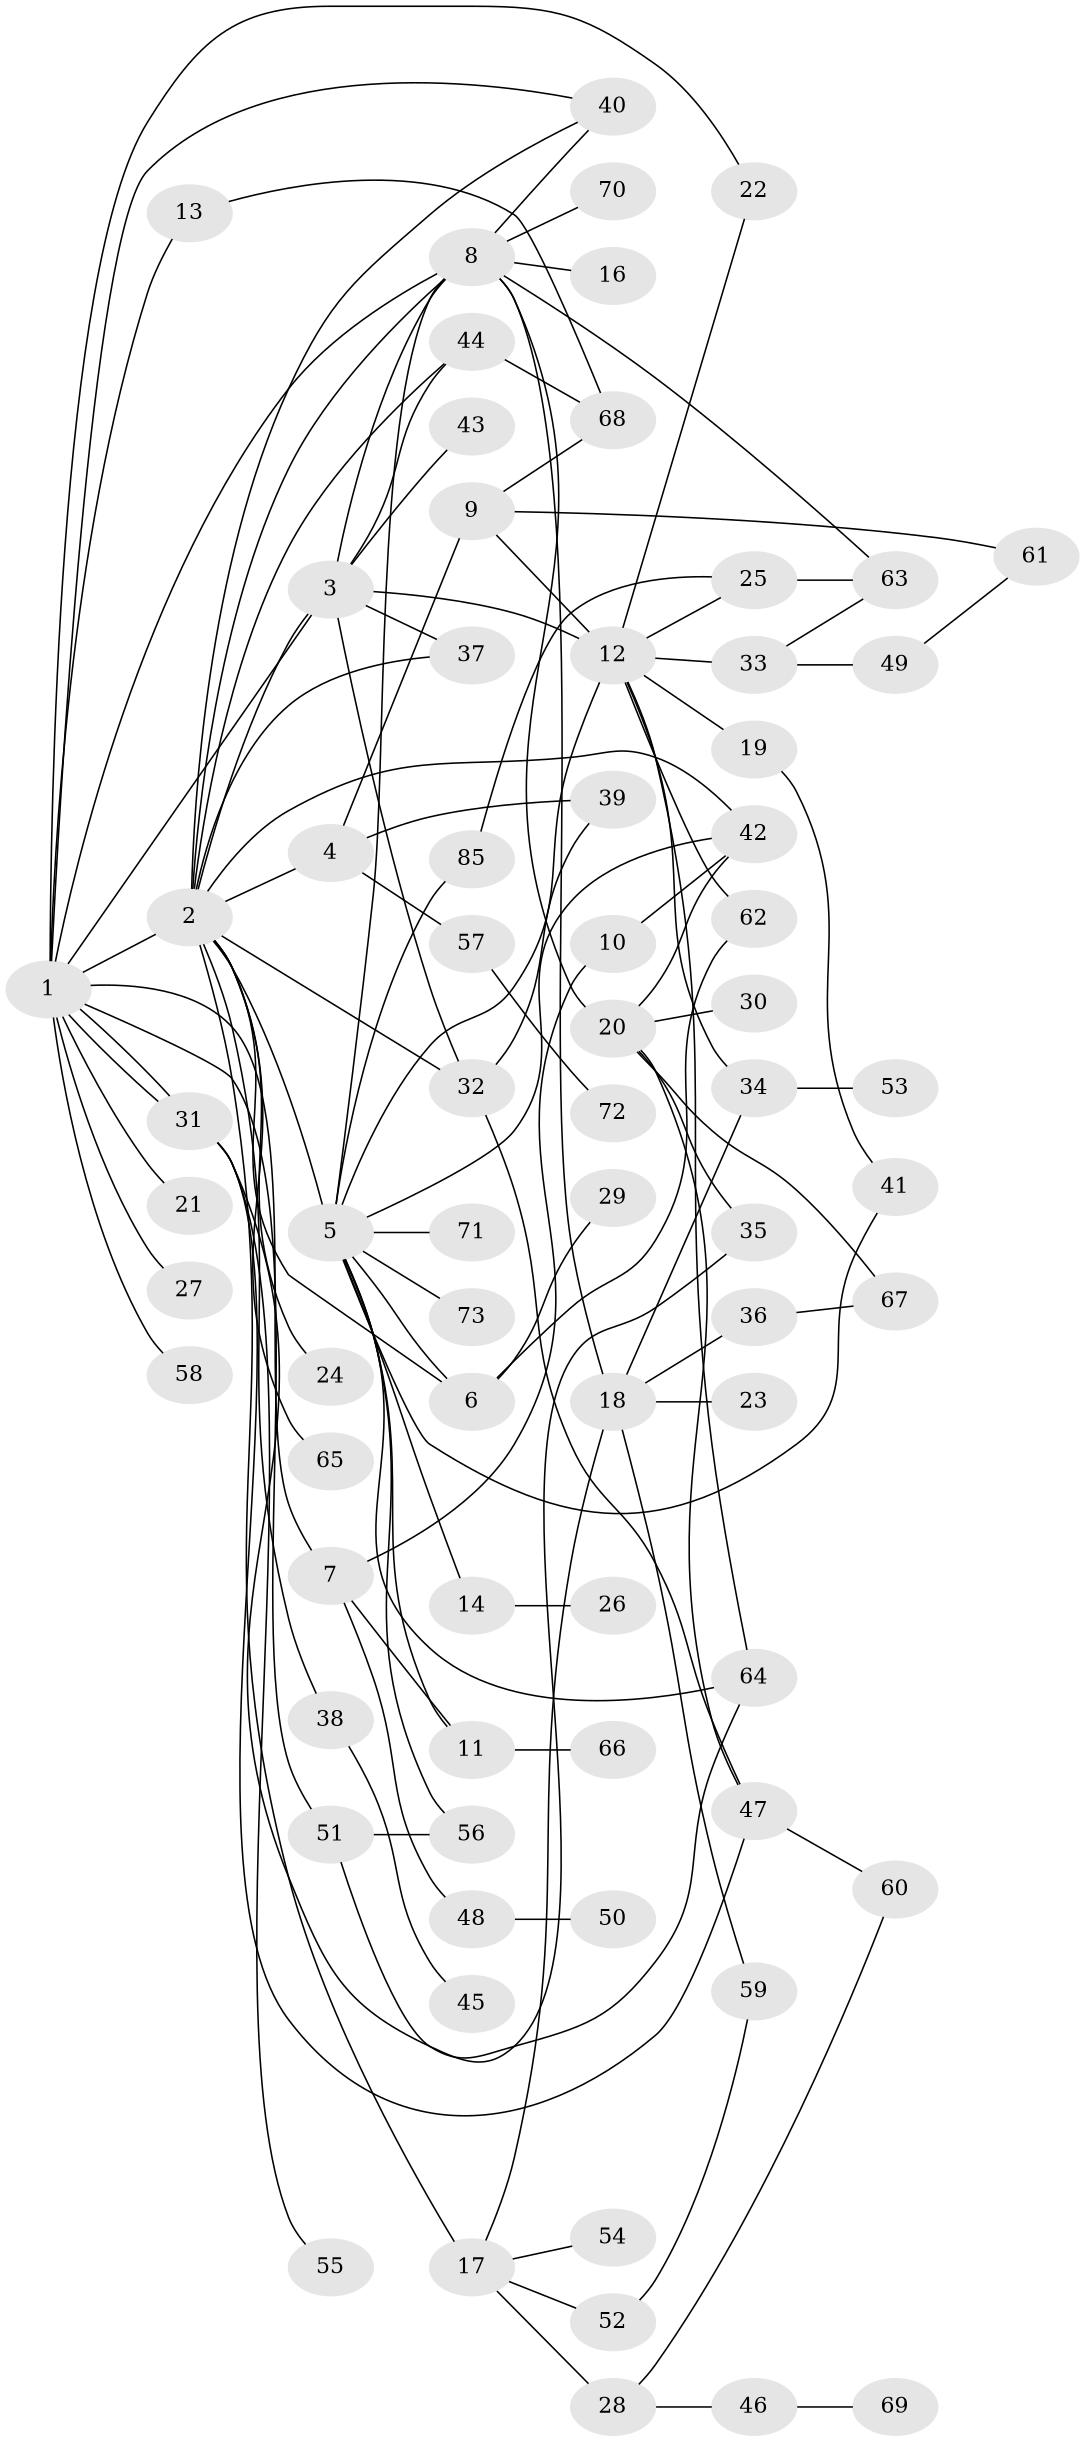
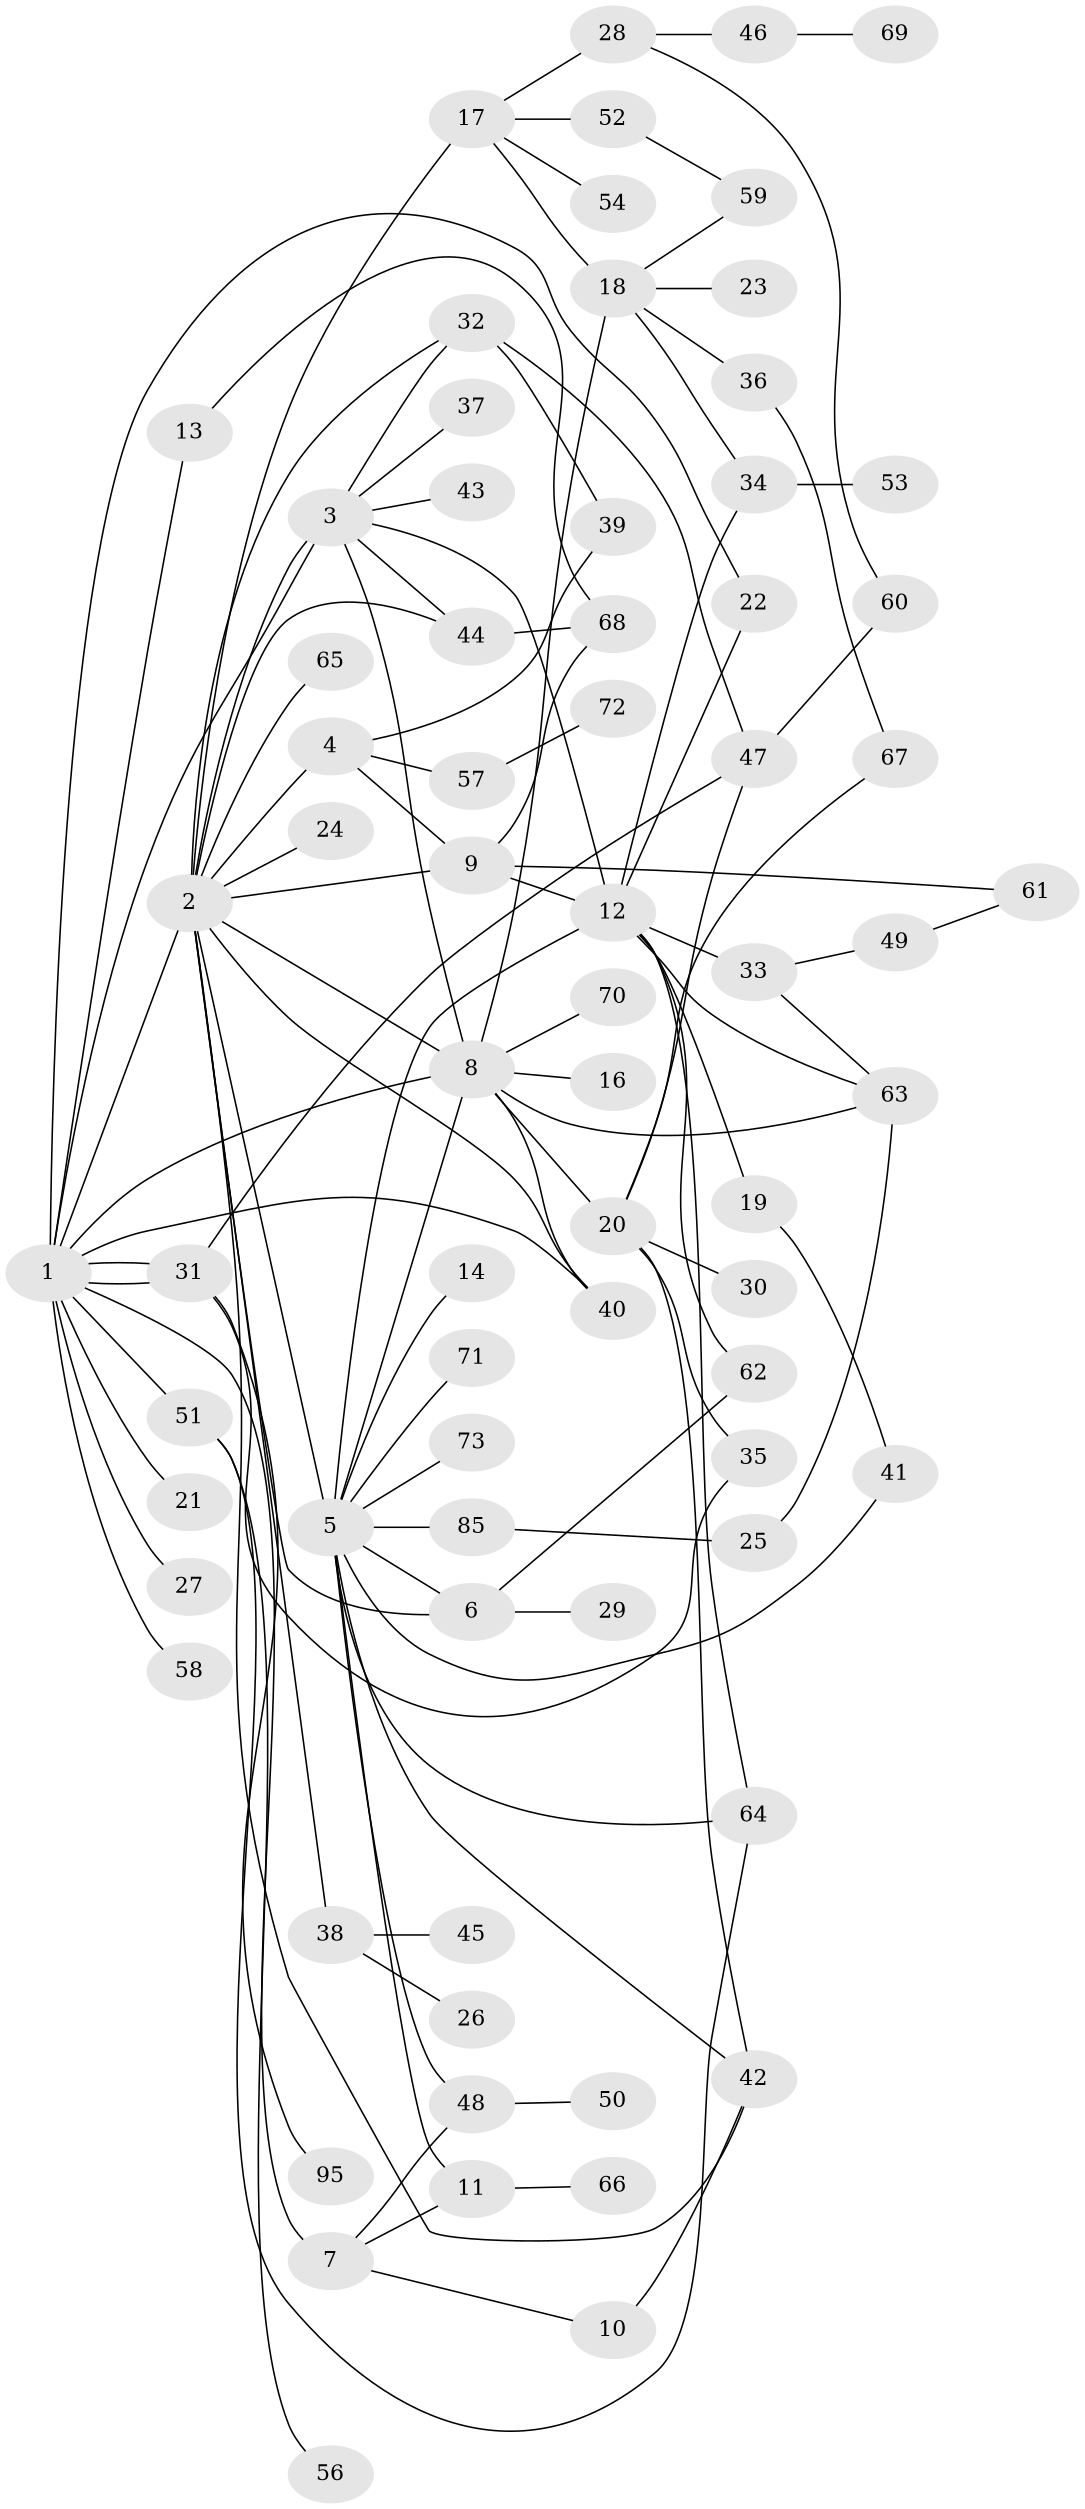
edge "25" -- "12": now "63" -- "12"
edge "37" -- "2": now "9" -- "2"
edge "14" -- "26": now "38" -- "26"
edge "5" -- "56": now "5" -- "48"
node "55": label "55" -> "95"
